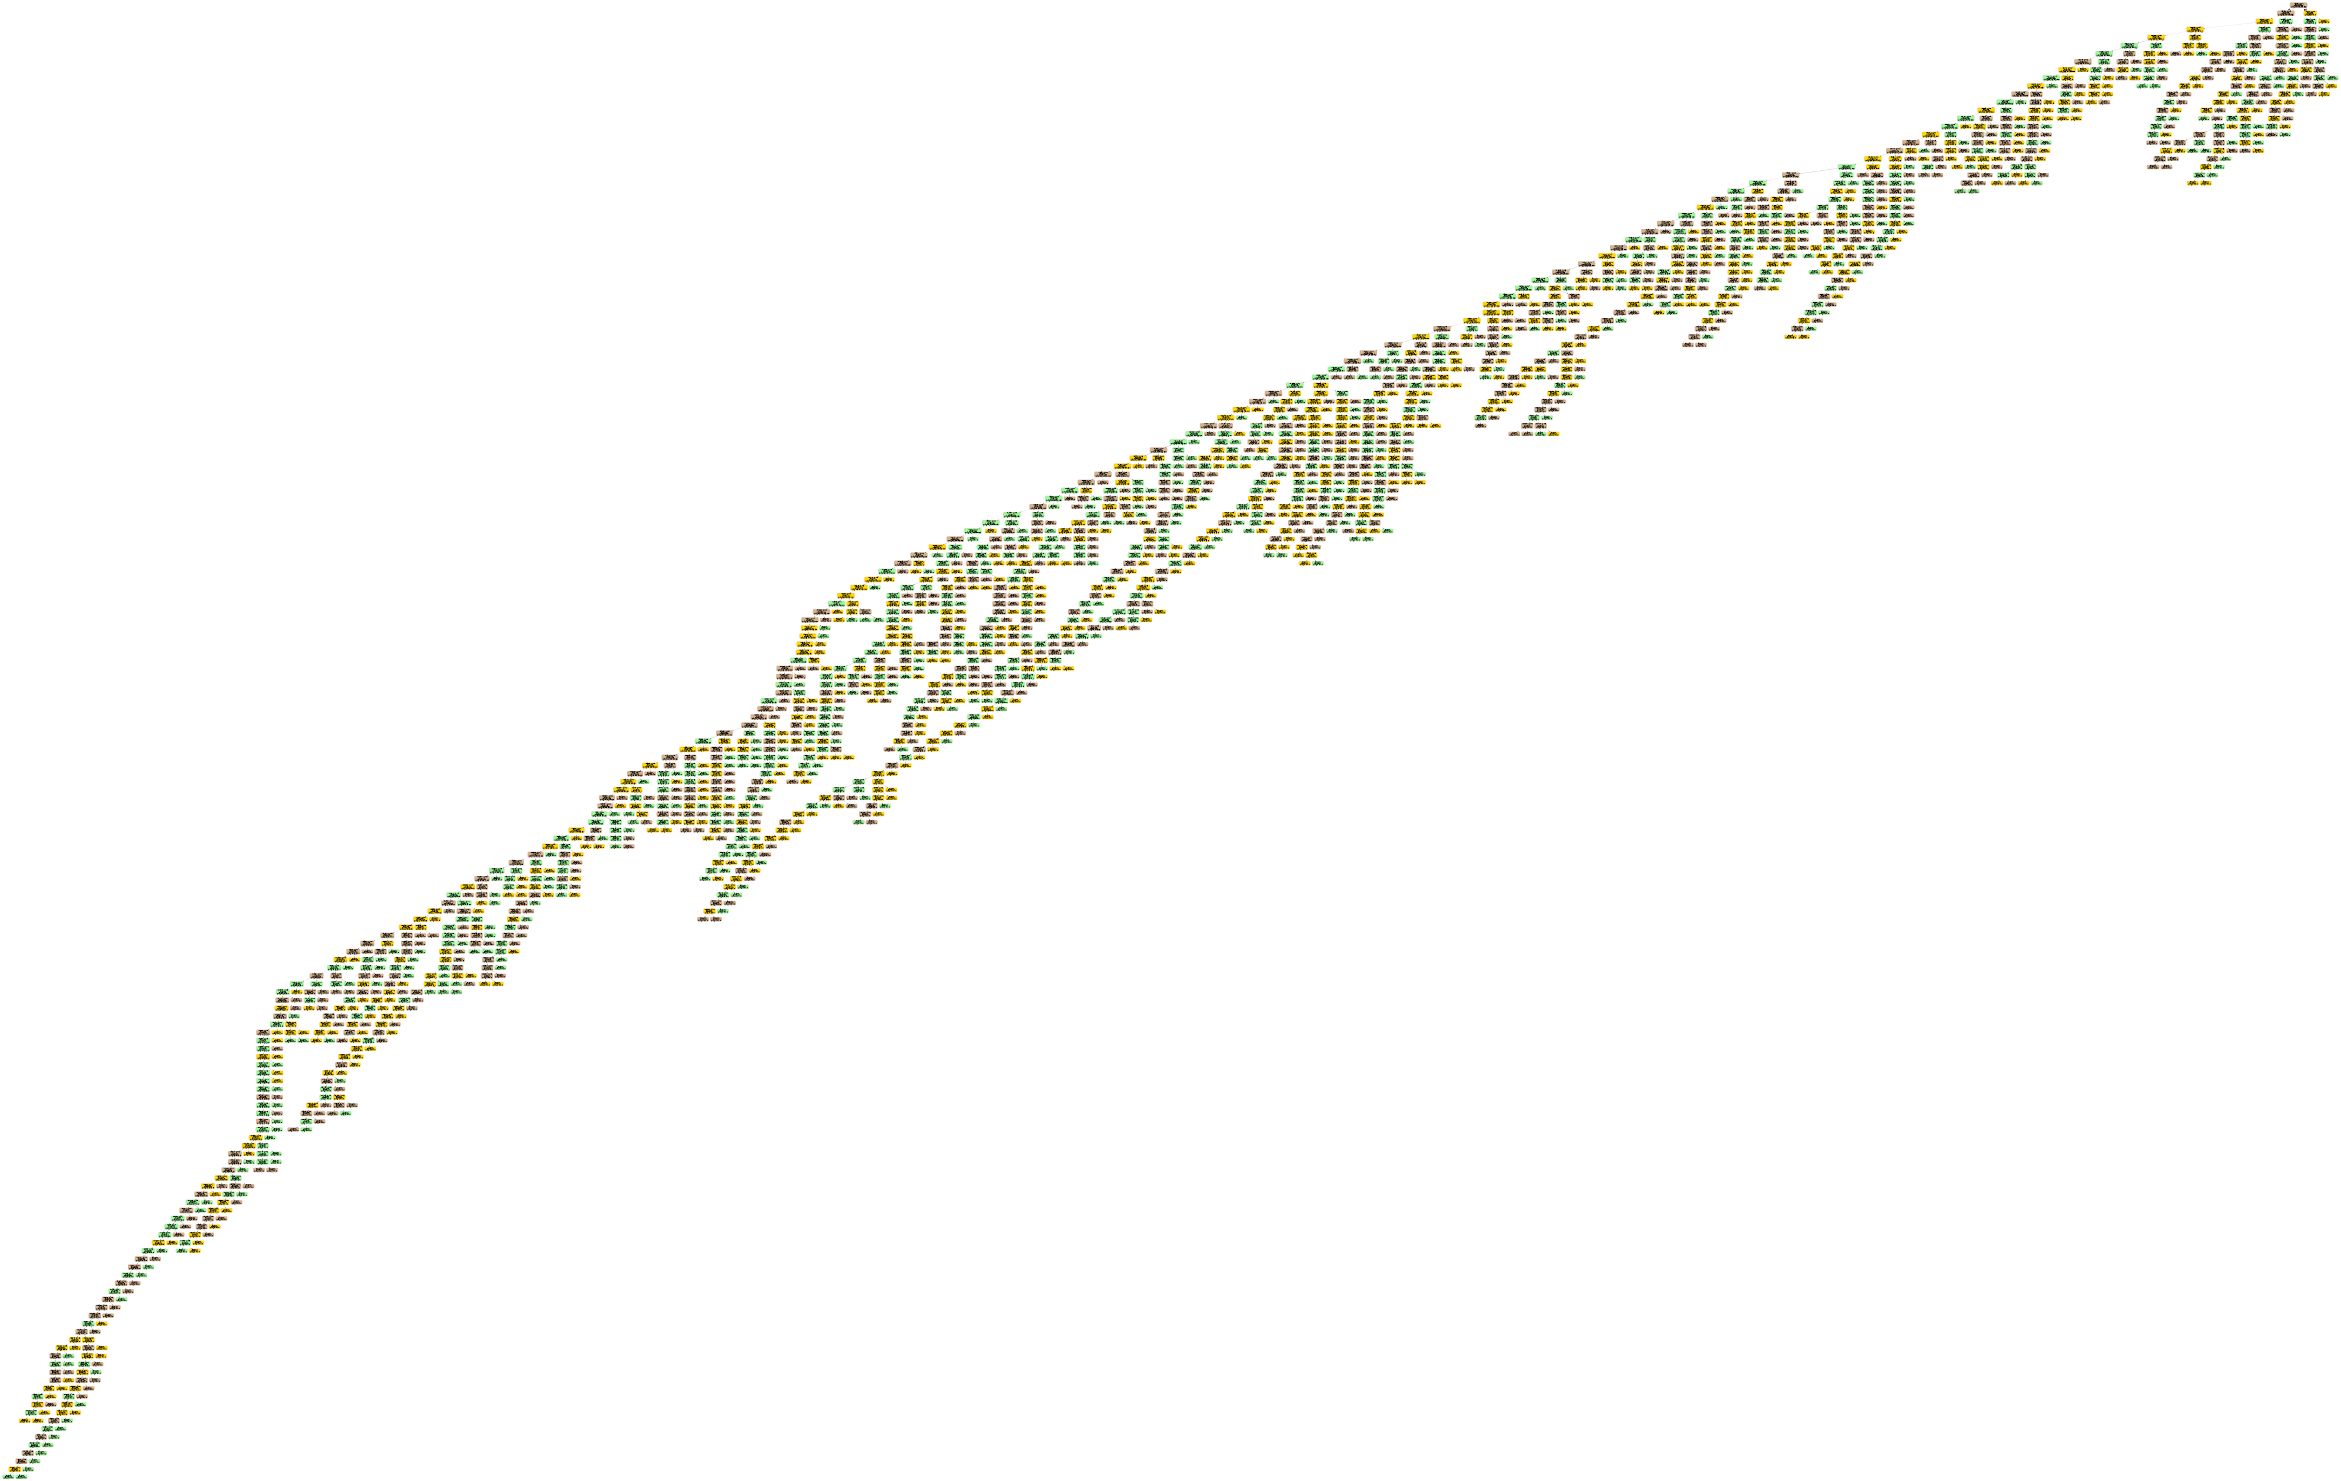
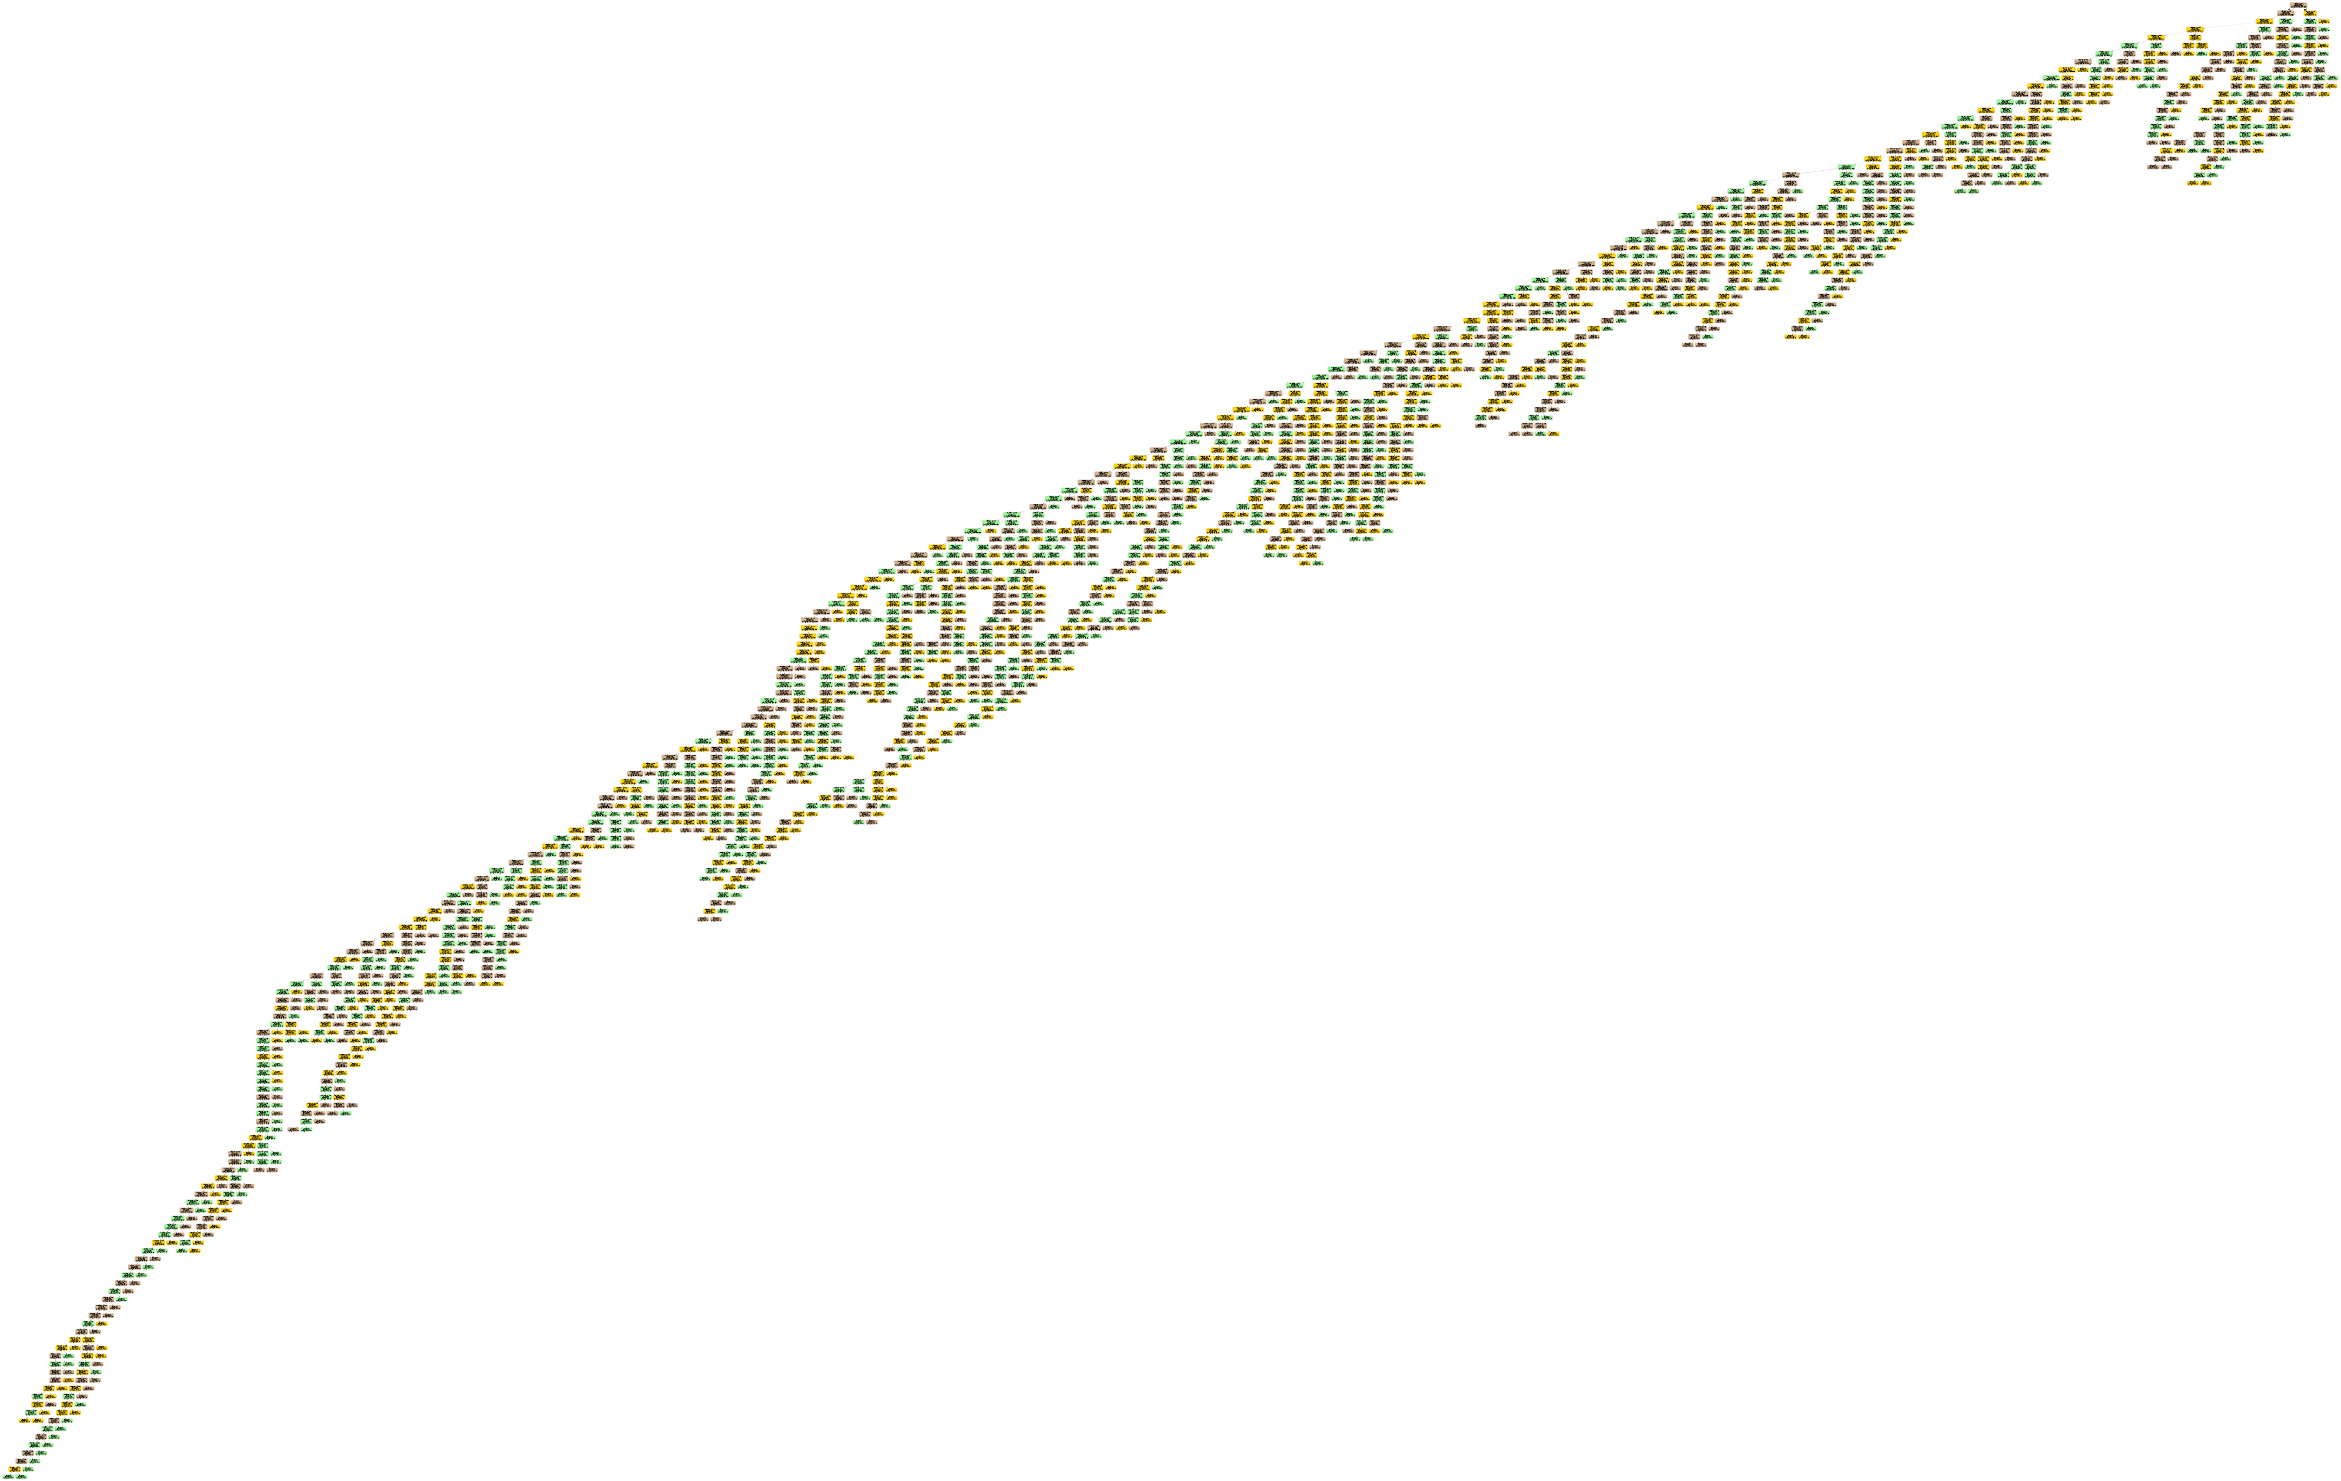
node "gini = 0.0 samples = 19 value = [0, 29, 0, 0]": fillcolor gold -> palegreen
node "gini = 0.0 samples = 4 value = [0, 0, 0, 6]": added
node "X[51866] <= 0.05 gini = 0.5 samples = 2 value = [0, 1, 1, 0]": label "X[51866] <= 0.05 gini = 0.5 samples = 2 value = [0, 1, 1, 0]" -> "X[51866] <= 0.05 samples = 0.5 samples = 2 value = [0, 1, 1, 0]"
node "X[2812] <= 0.04 gini = 0.38 samples = 9 value = [0, 3, 9, 0]": fillcolor gold -> palegreen
node "X[80342] <= 0.1 gini = 0.22 samples = 6 value = [0, 1, 7, 0]": fillcolor gold -> palegreen
